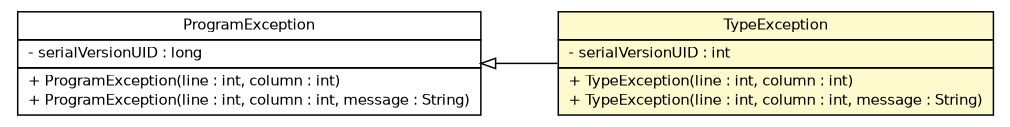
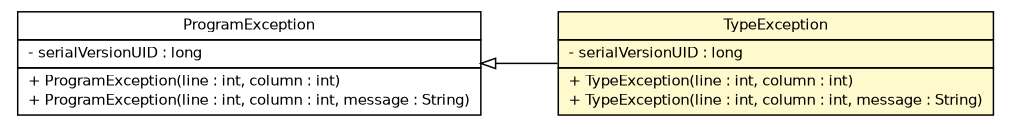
node "TypeException": text "- serialVersionUID : int" -> "- serialVersionUID : long"
